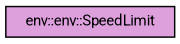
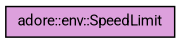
node "env::env::SpeedLimit": label "env::env::SpeedLimit" -> "adore::env::SpeedLimit"
